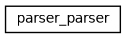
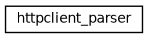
node "parser_parser": label "parser_parser" -> "httpclient_parser"
